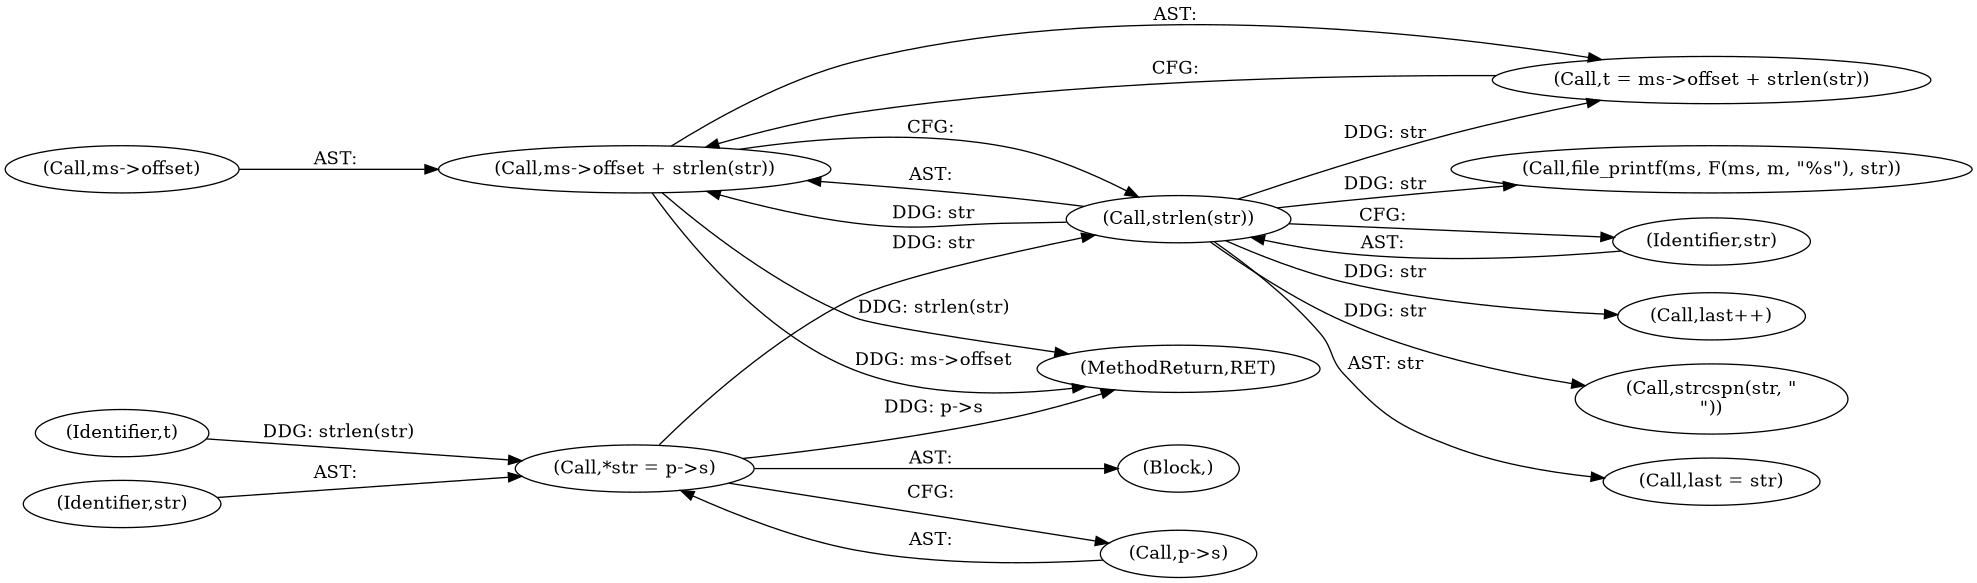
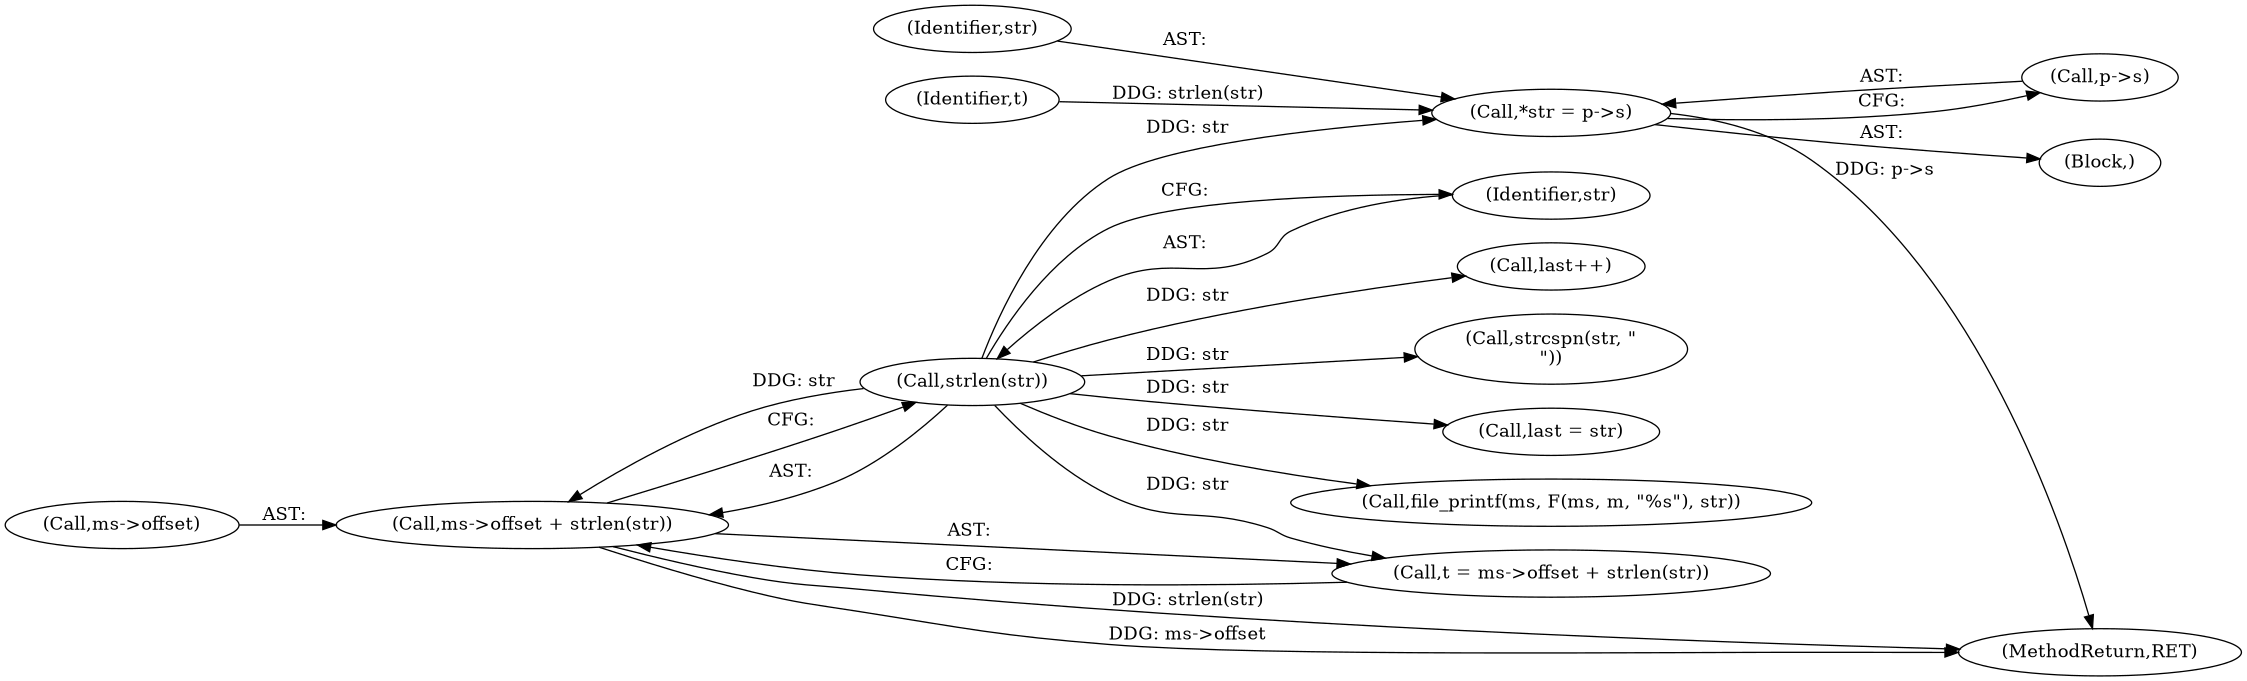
edge "(Call,*str = p->s)" -> "(Call,strlen(str))": reversed
edge "(Call,strlen(str))" -> "(Call,last = str)": label "AST: str" -> "DDG: str"
